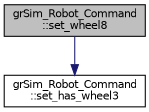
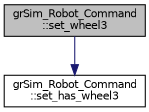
node "grSim_Robot_Command ::set_wheel8": label "grSim_Robot_Command ::set_wheel8" -> "grSim_Robot_Command ::set_wheel3"
